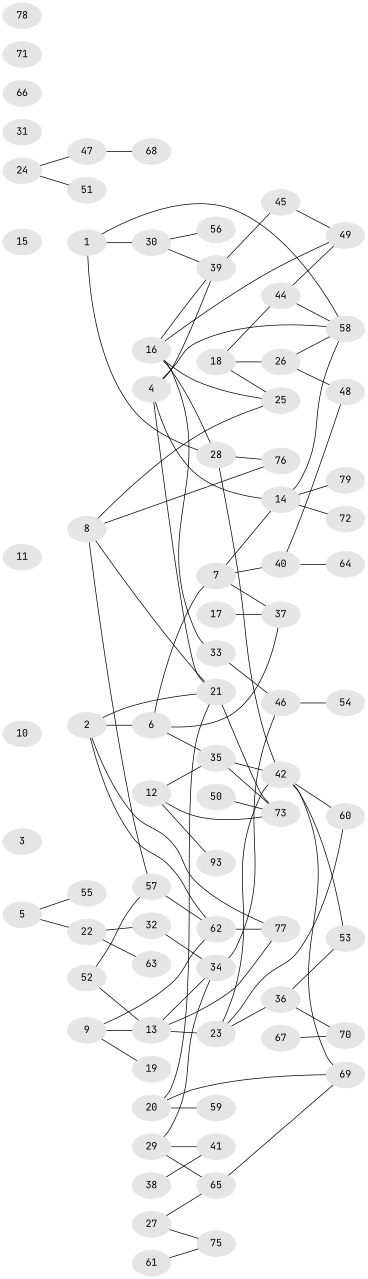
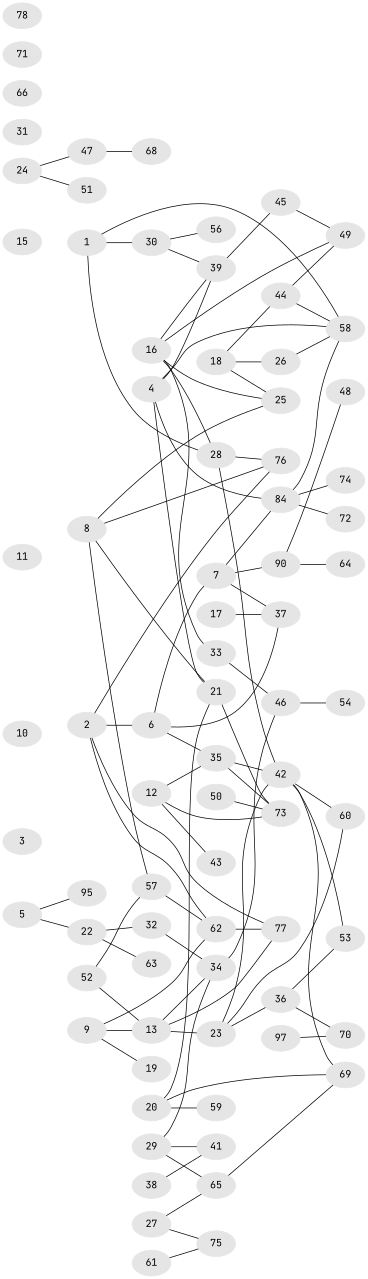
edge "26" -- "48": removed
node "79": label "79" -> "74"
node "14": label "14" -> "84"
node "40": label "40" -> "90"
edge "21" -- "2": now "76" -- "2"
node "93": label "93" -> "43"
node "55": label "55" -> "95"
node "67": label "67" -> "97"
